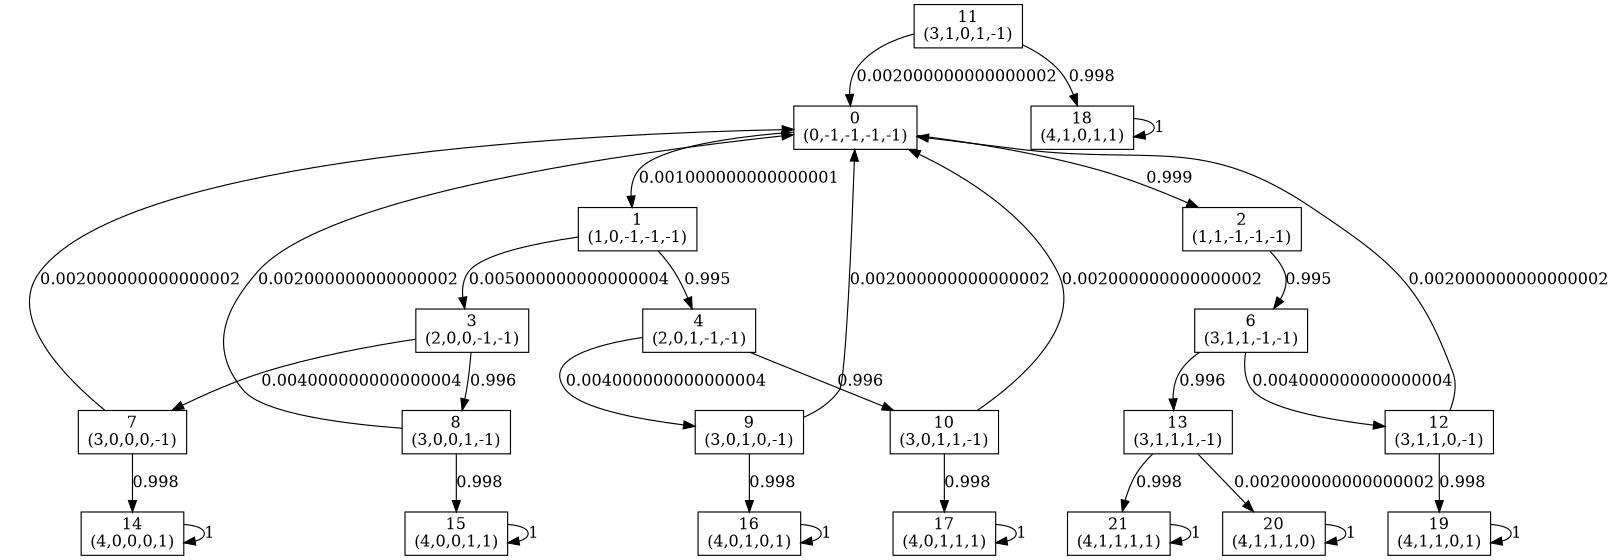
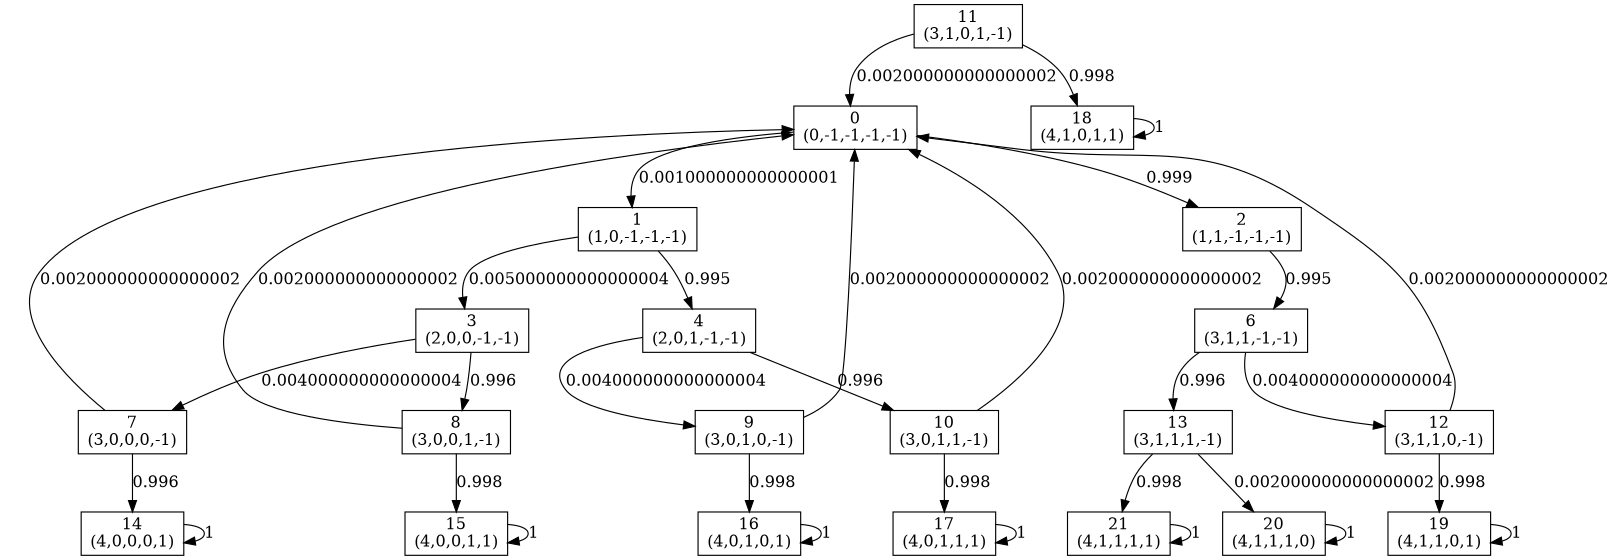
edge "7 (3,0,0,0,-1)" -> "14 (4,0,0,0,1)": label "0.998" -> "0.996"
